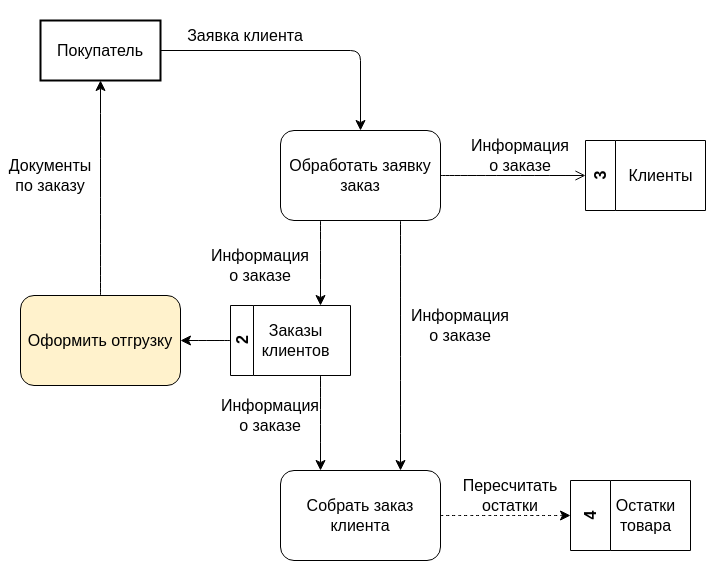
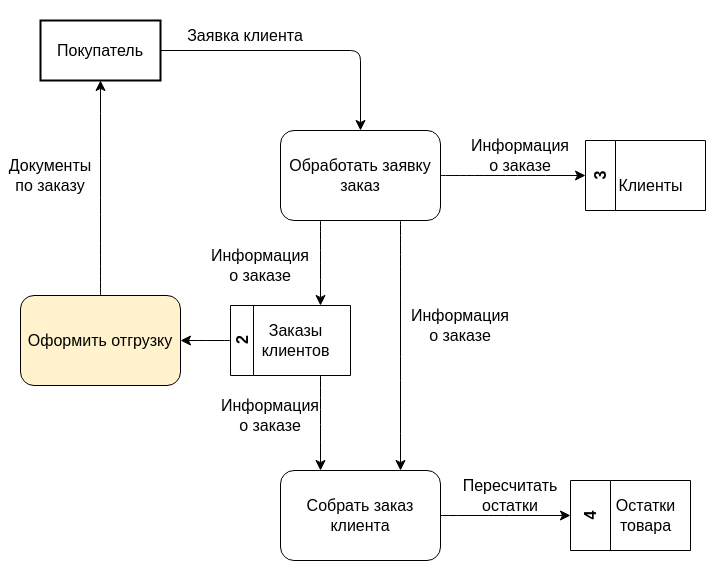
edge "Обработать заявку заказ" -> "3": arrowhead open -> classic
node "Клиенты": moved (661, 176) -> (651, 186)
edge "Собрать заказ клиента" -> "4": style dashed -> solid
